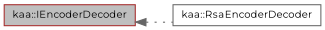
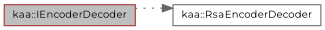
edge "kaa::RsaEncoderDecoder" -> "kaa::IEncoderDecoder": reversed
